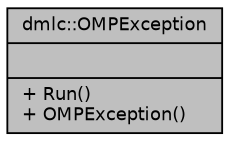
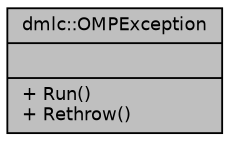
node "dmlc::OMPException": text "+ OMPException()" -> "+ Rethrow()"
